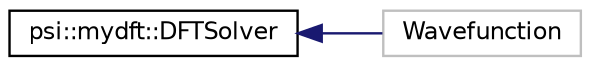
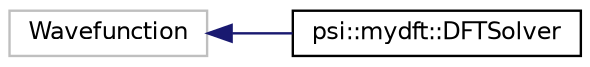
edge "Wavefunction" -> "psi::mydft::DFTSolver": reversed
